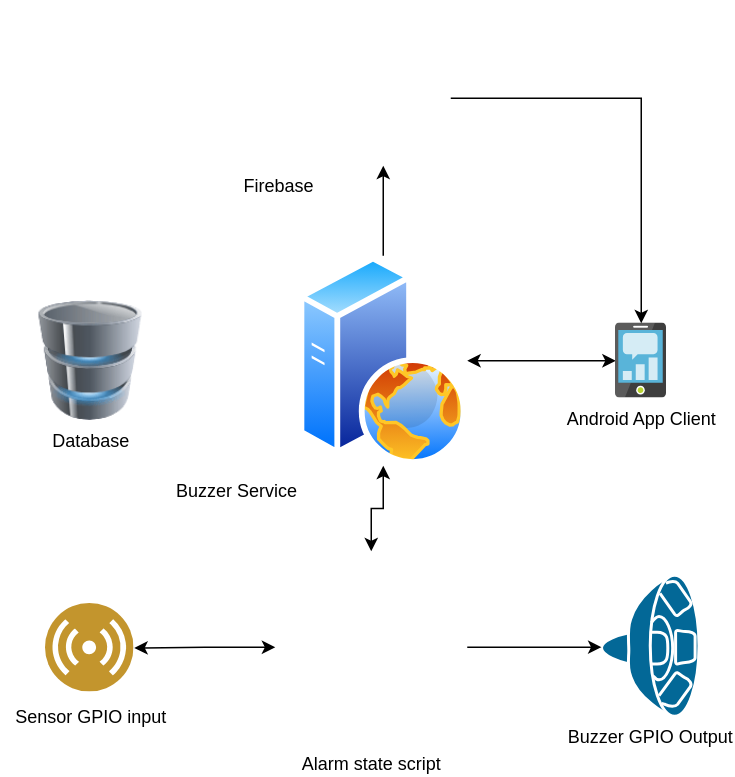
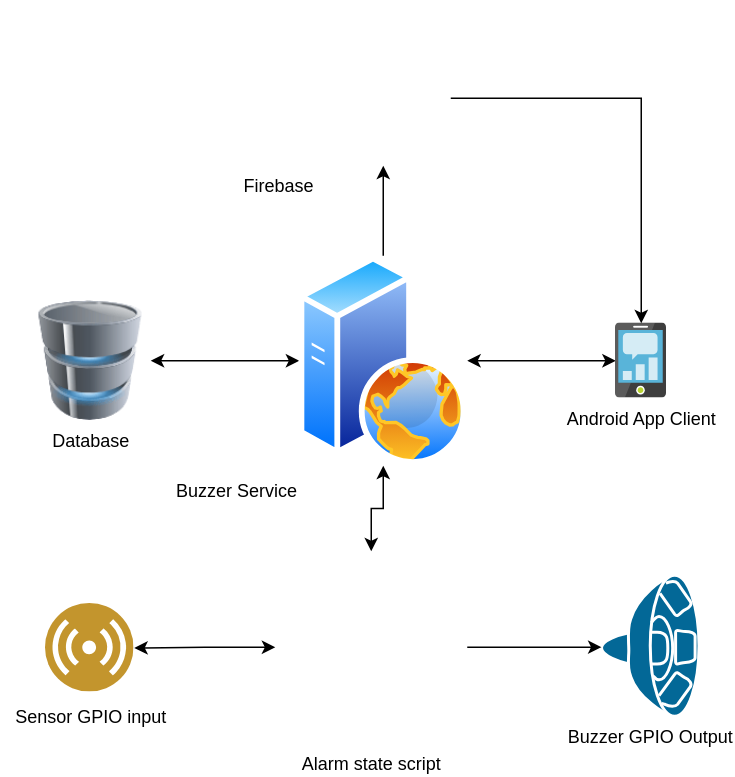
edge "Database" -- "Buzzer Service": added
